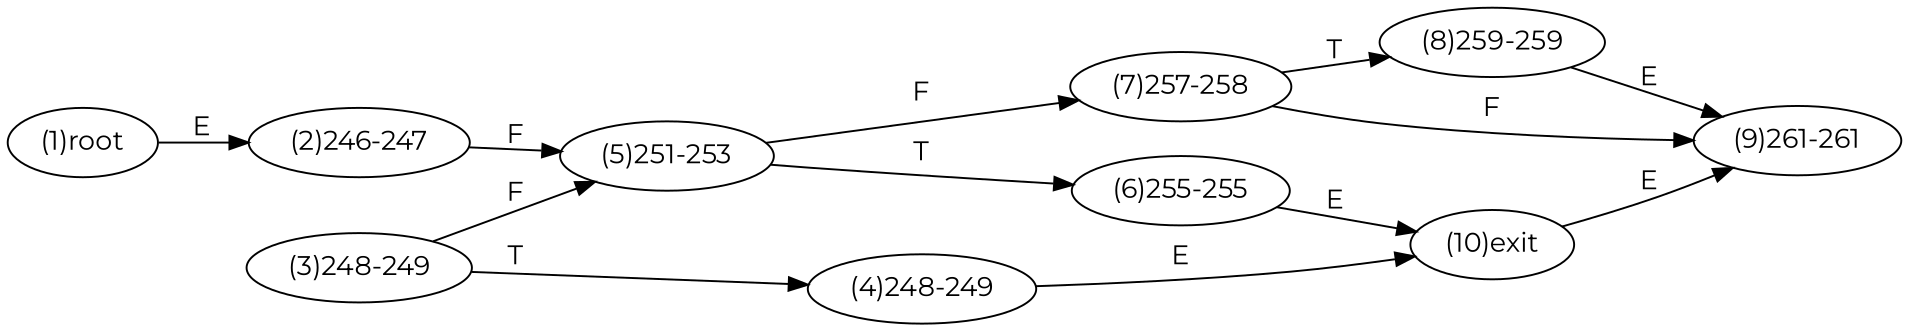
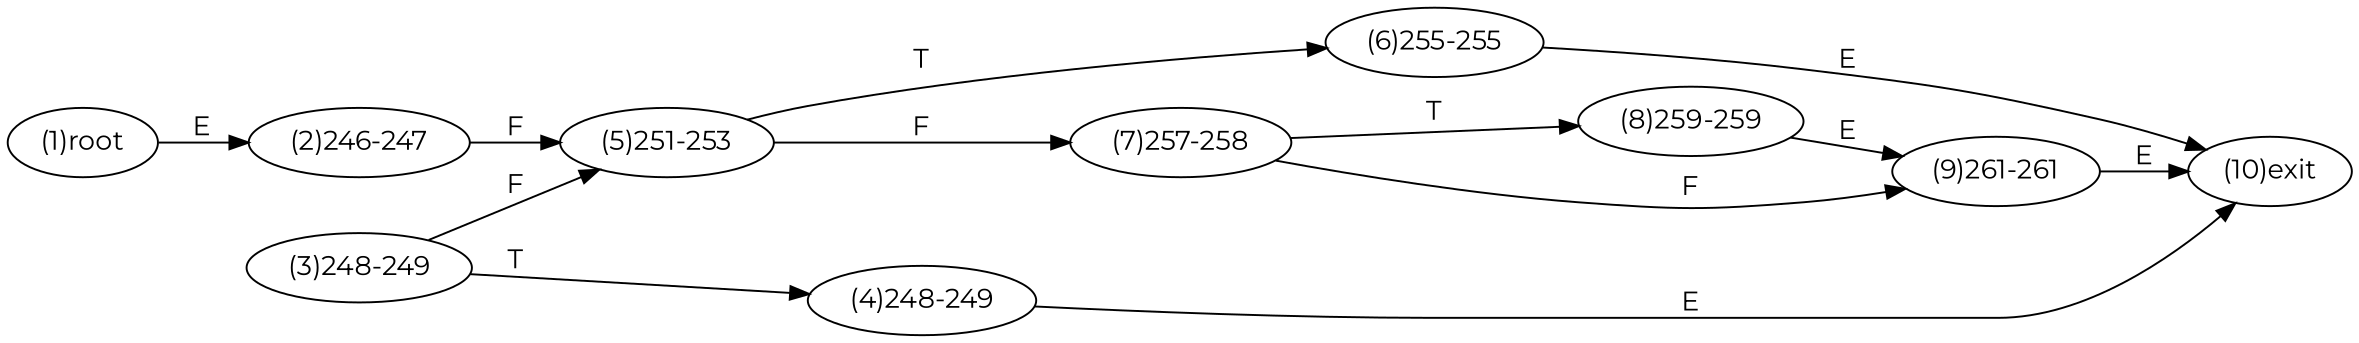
edge "(10)exit" -> "(9)261-261": reversed
